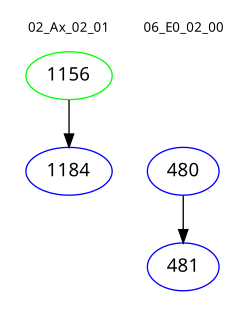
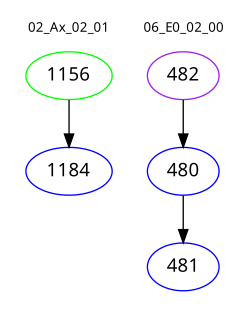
node "482": added
